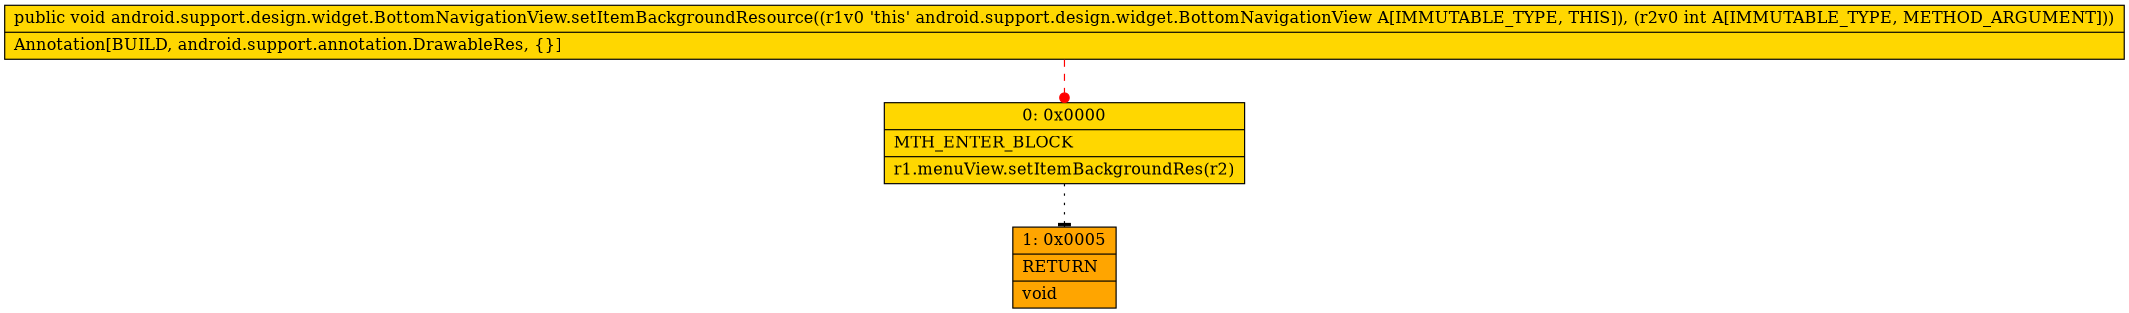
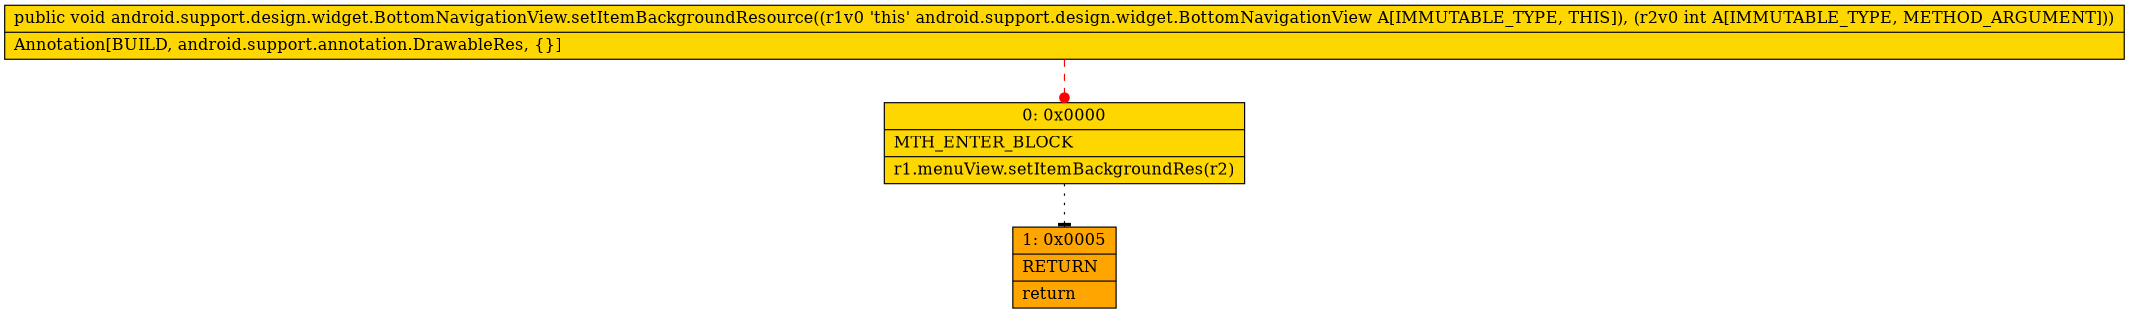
node "1: 0x0005": text "void" -> "return"
